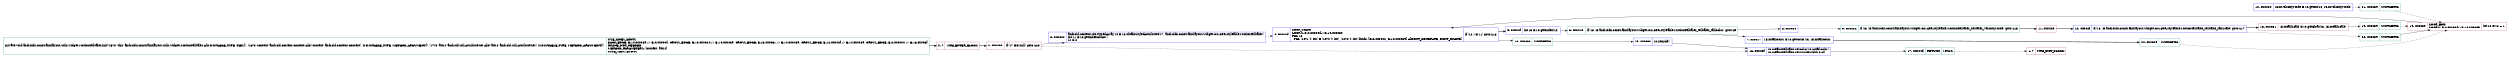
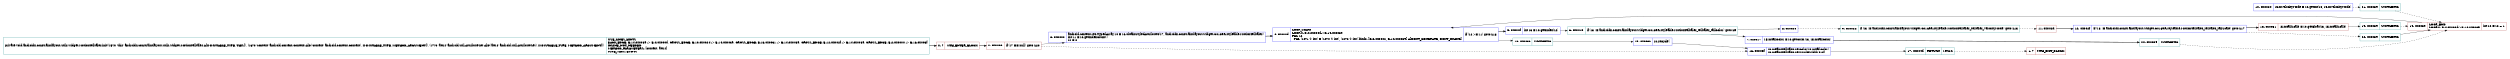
edge "9: 0x0022" -> "11: 0x002d": style bold -> dashed
edge "3: 0x0002" -> "4: 0x000d": style dashed -> bold
